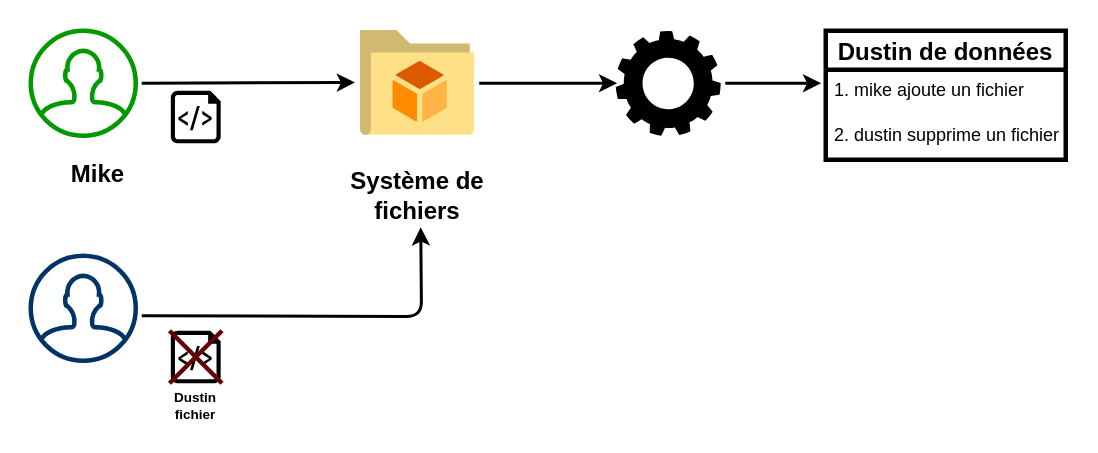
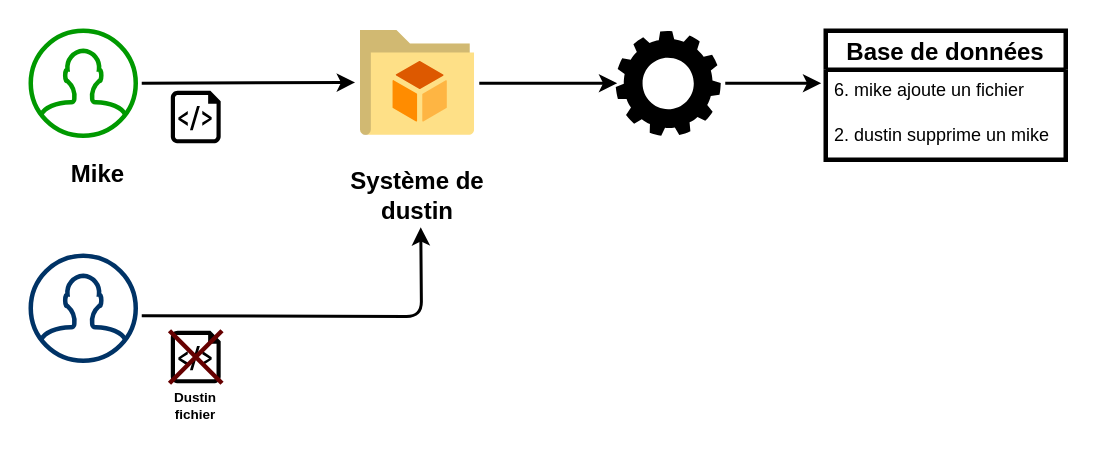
node "Dustin de données": label "Dustin de données" -> "Base de données"
node "1. mike ajoute un fichier": label "1. mike ajoute un fichier" -> "6. mike ajoute un fichier"
node "2. dustin supprime un fichier": label "2. dustin supprime un fichier" -> "2. dustin supprime un mike"
node "Système de fichiers": label "Système de fichiers" -> "Système de dustin"
